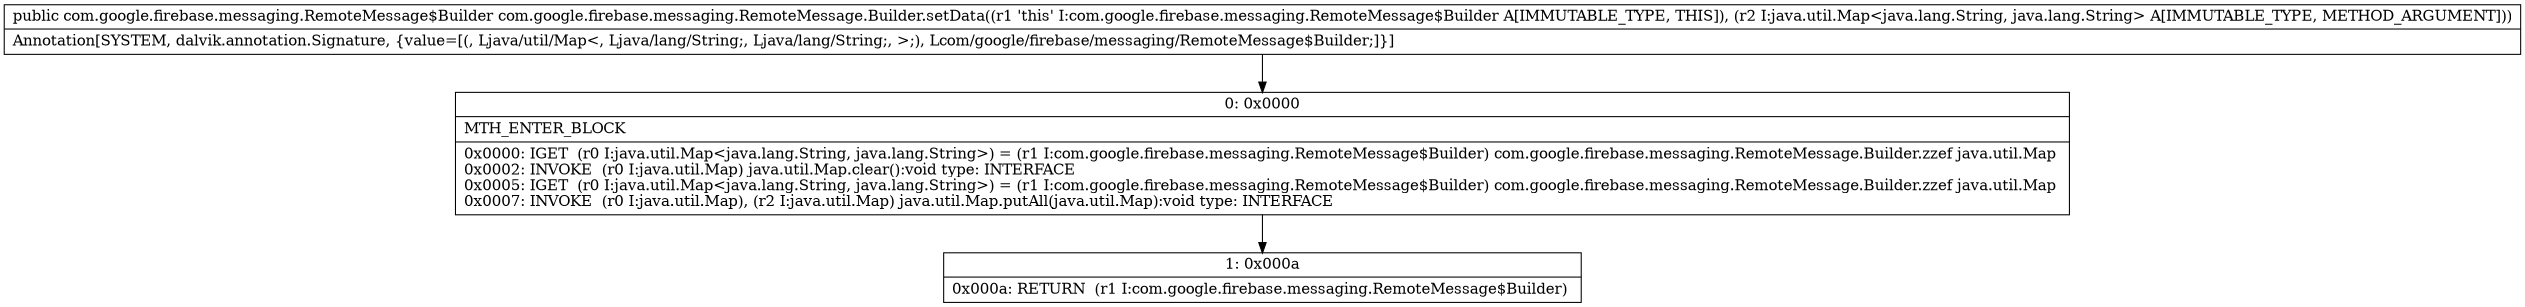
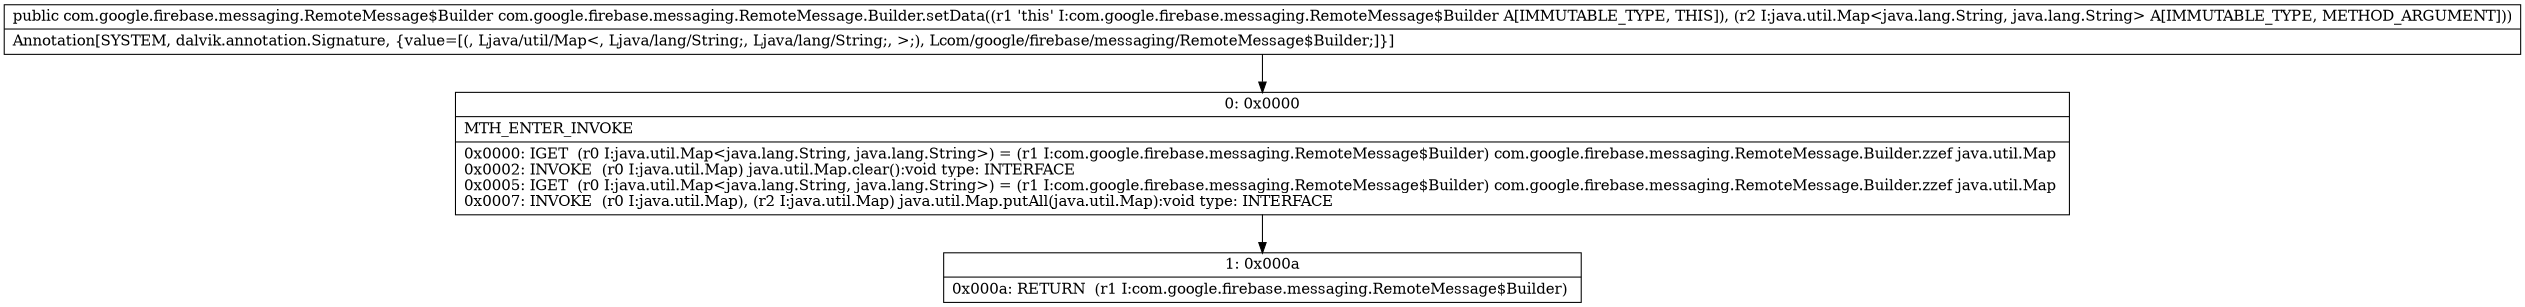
node "0: 0x0000": text "MTH_ENTER_BLOCK" -> "MTH_ENTER_INVOKE"
